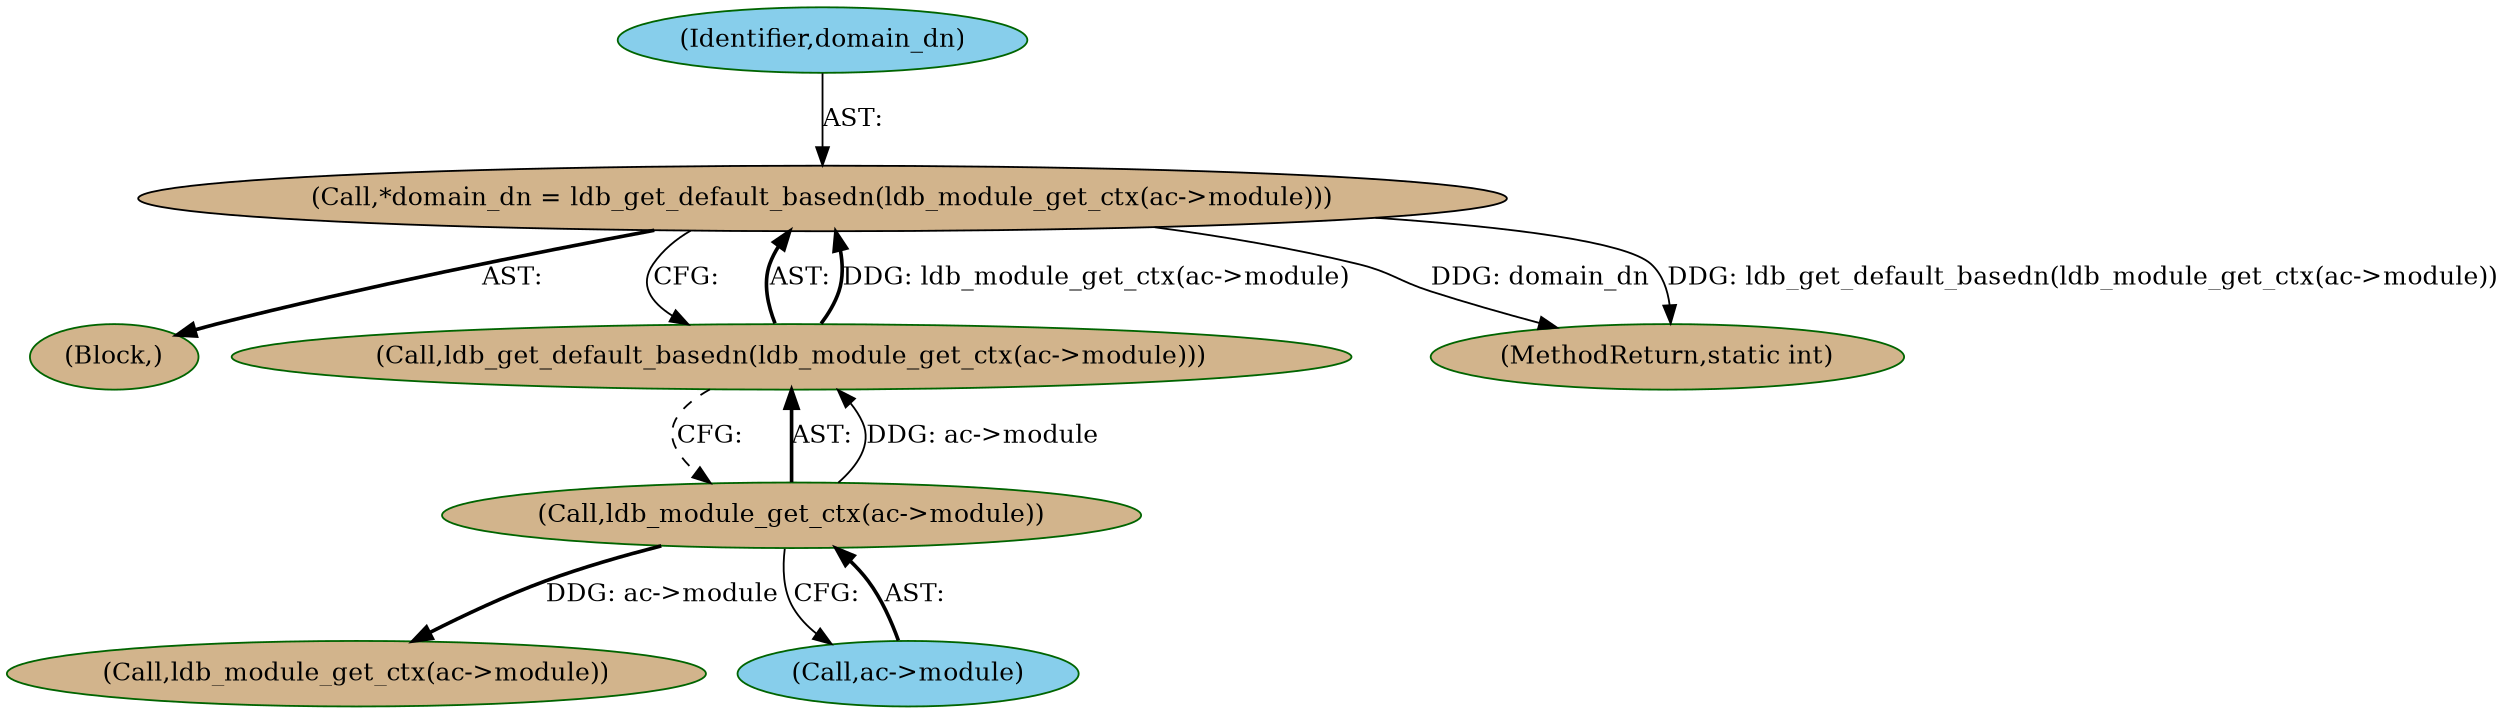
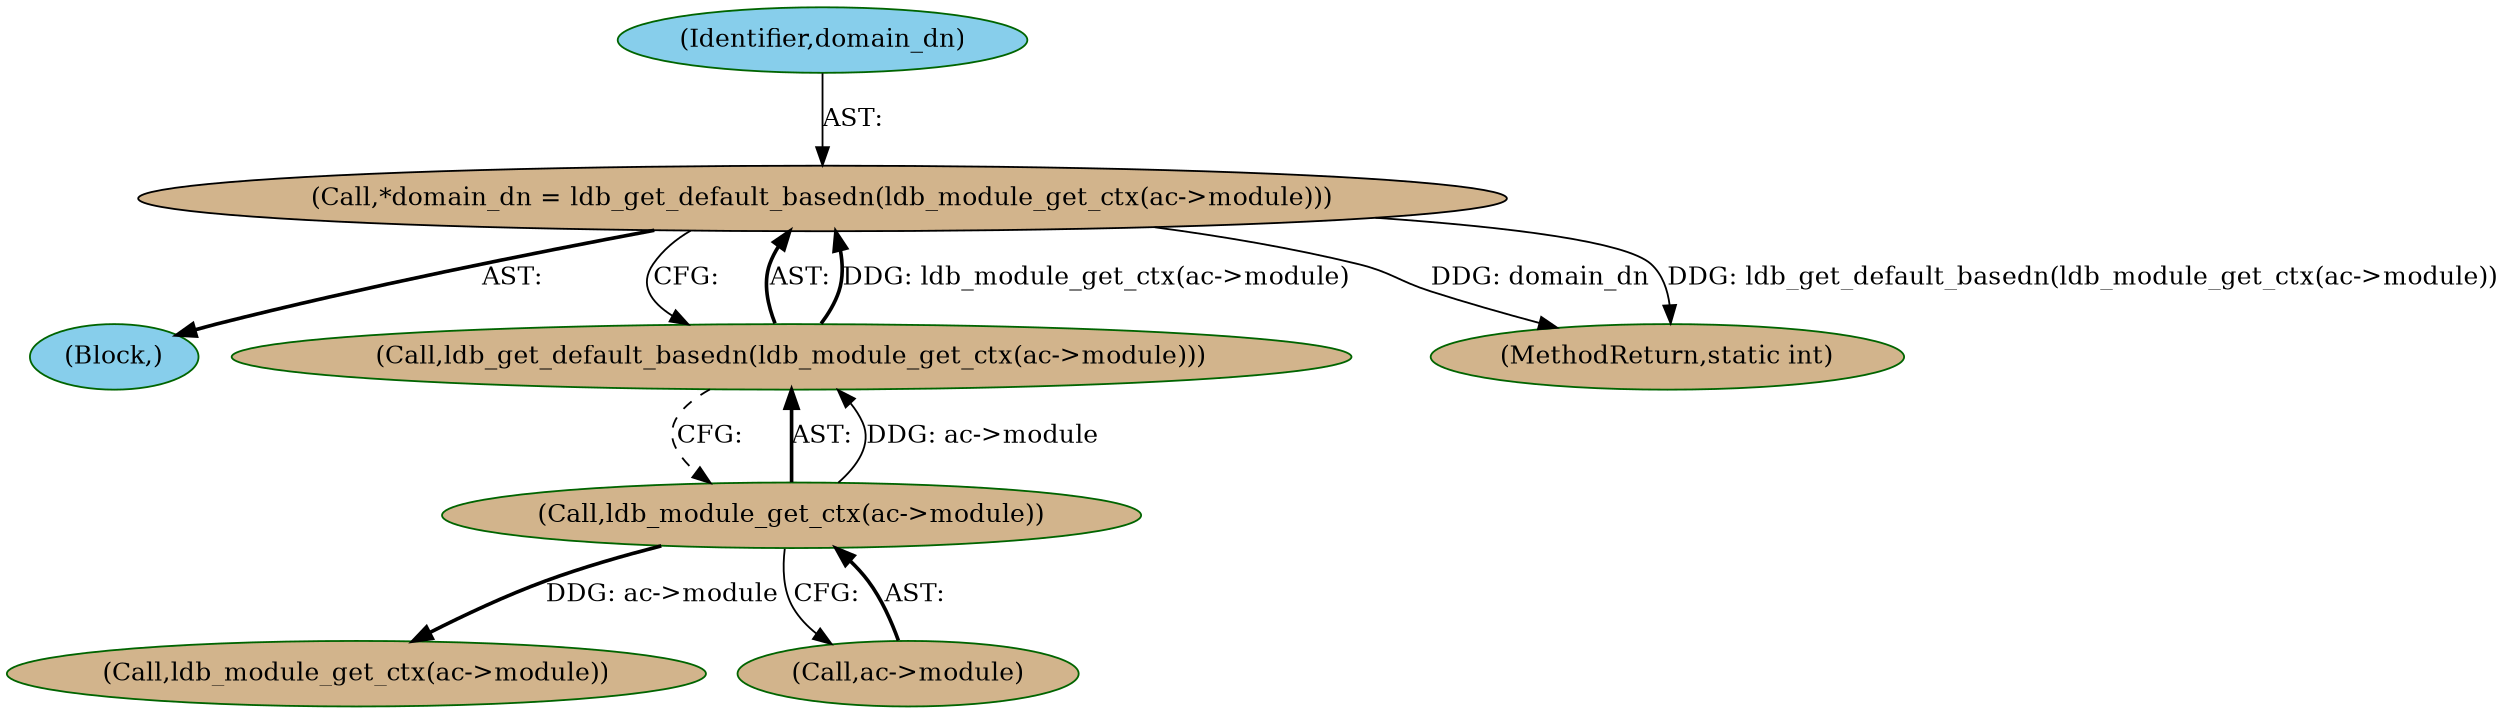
node "(Block,)": fillcolor tan -> skyblue
node "(Call,ac->module)": fillcolor skyblue -> tan
